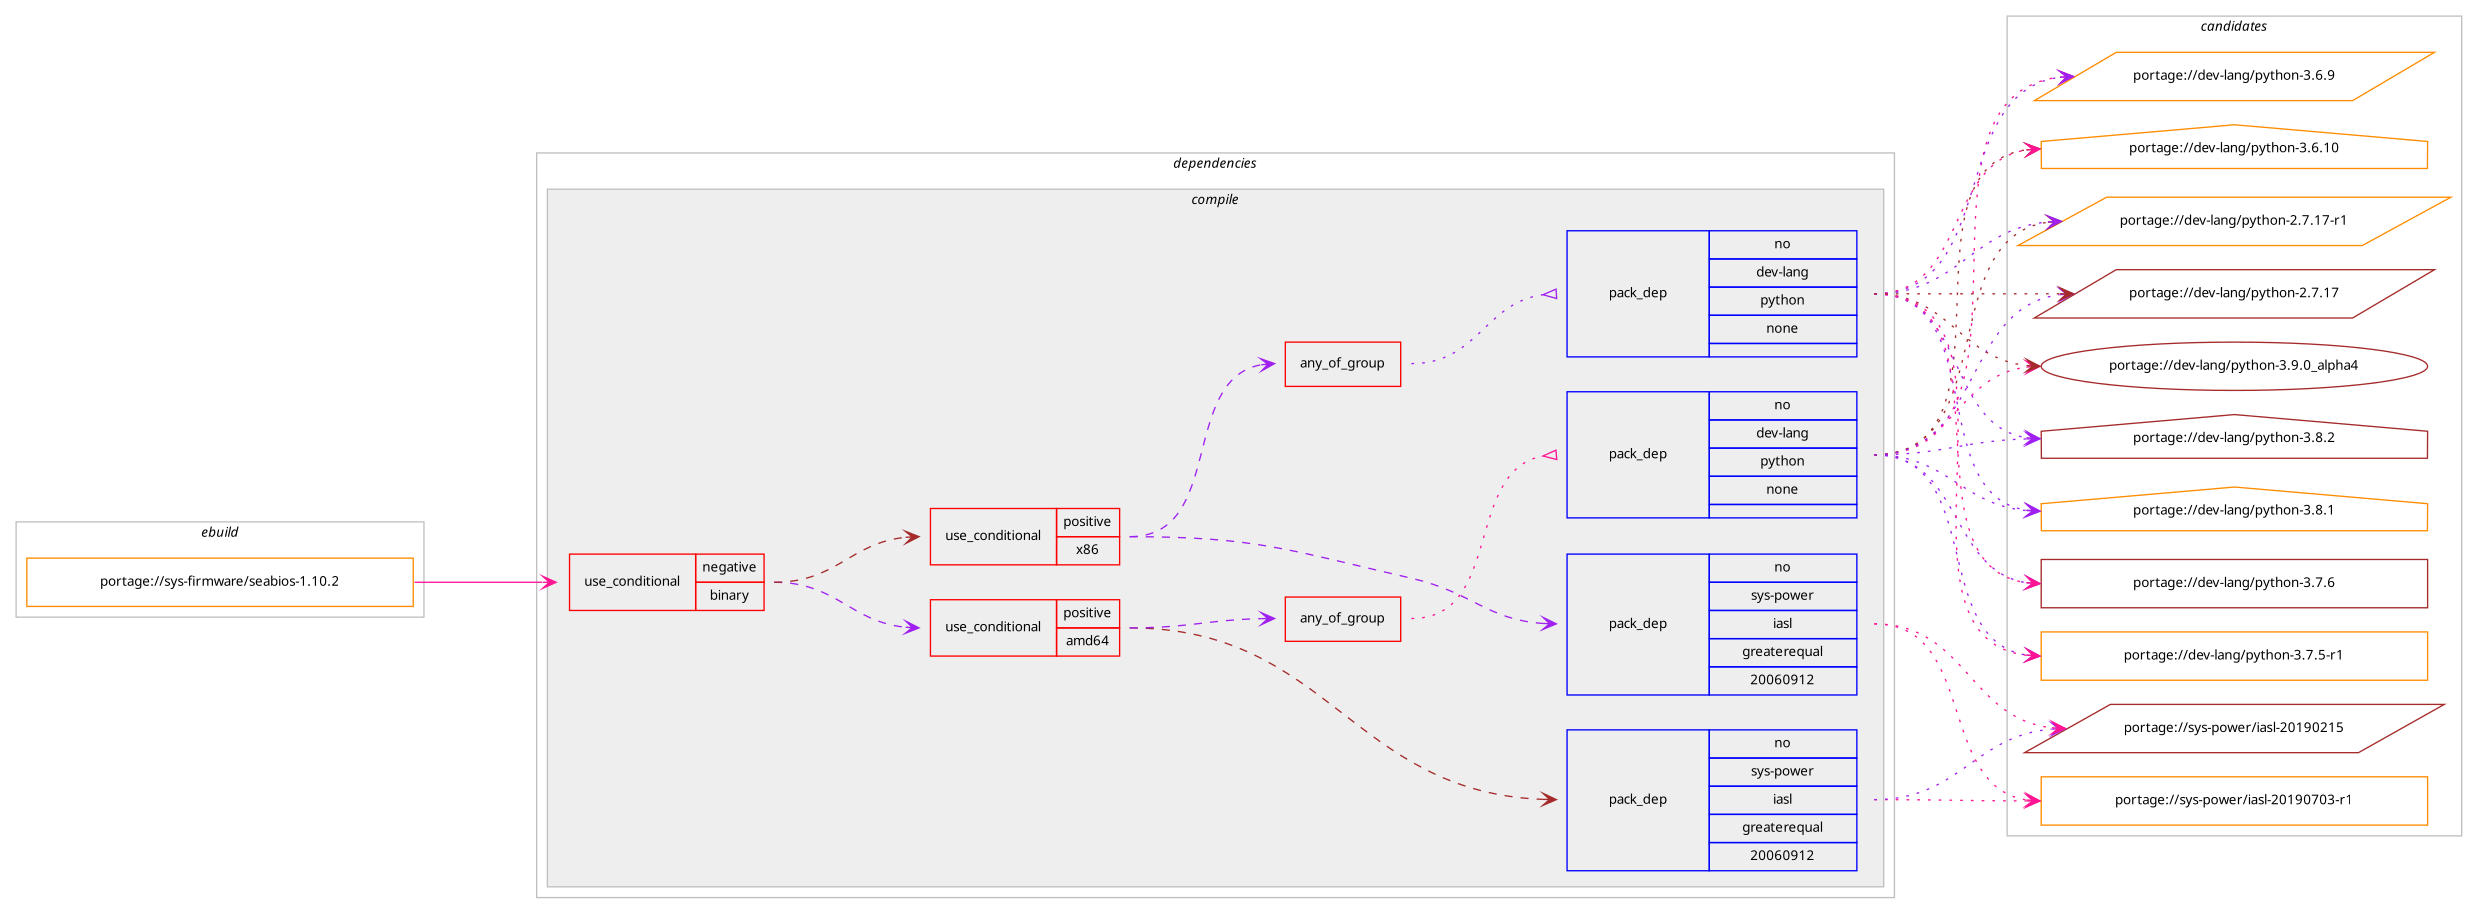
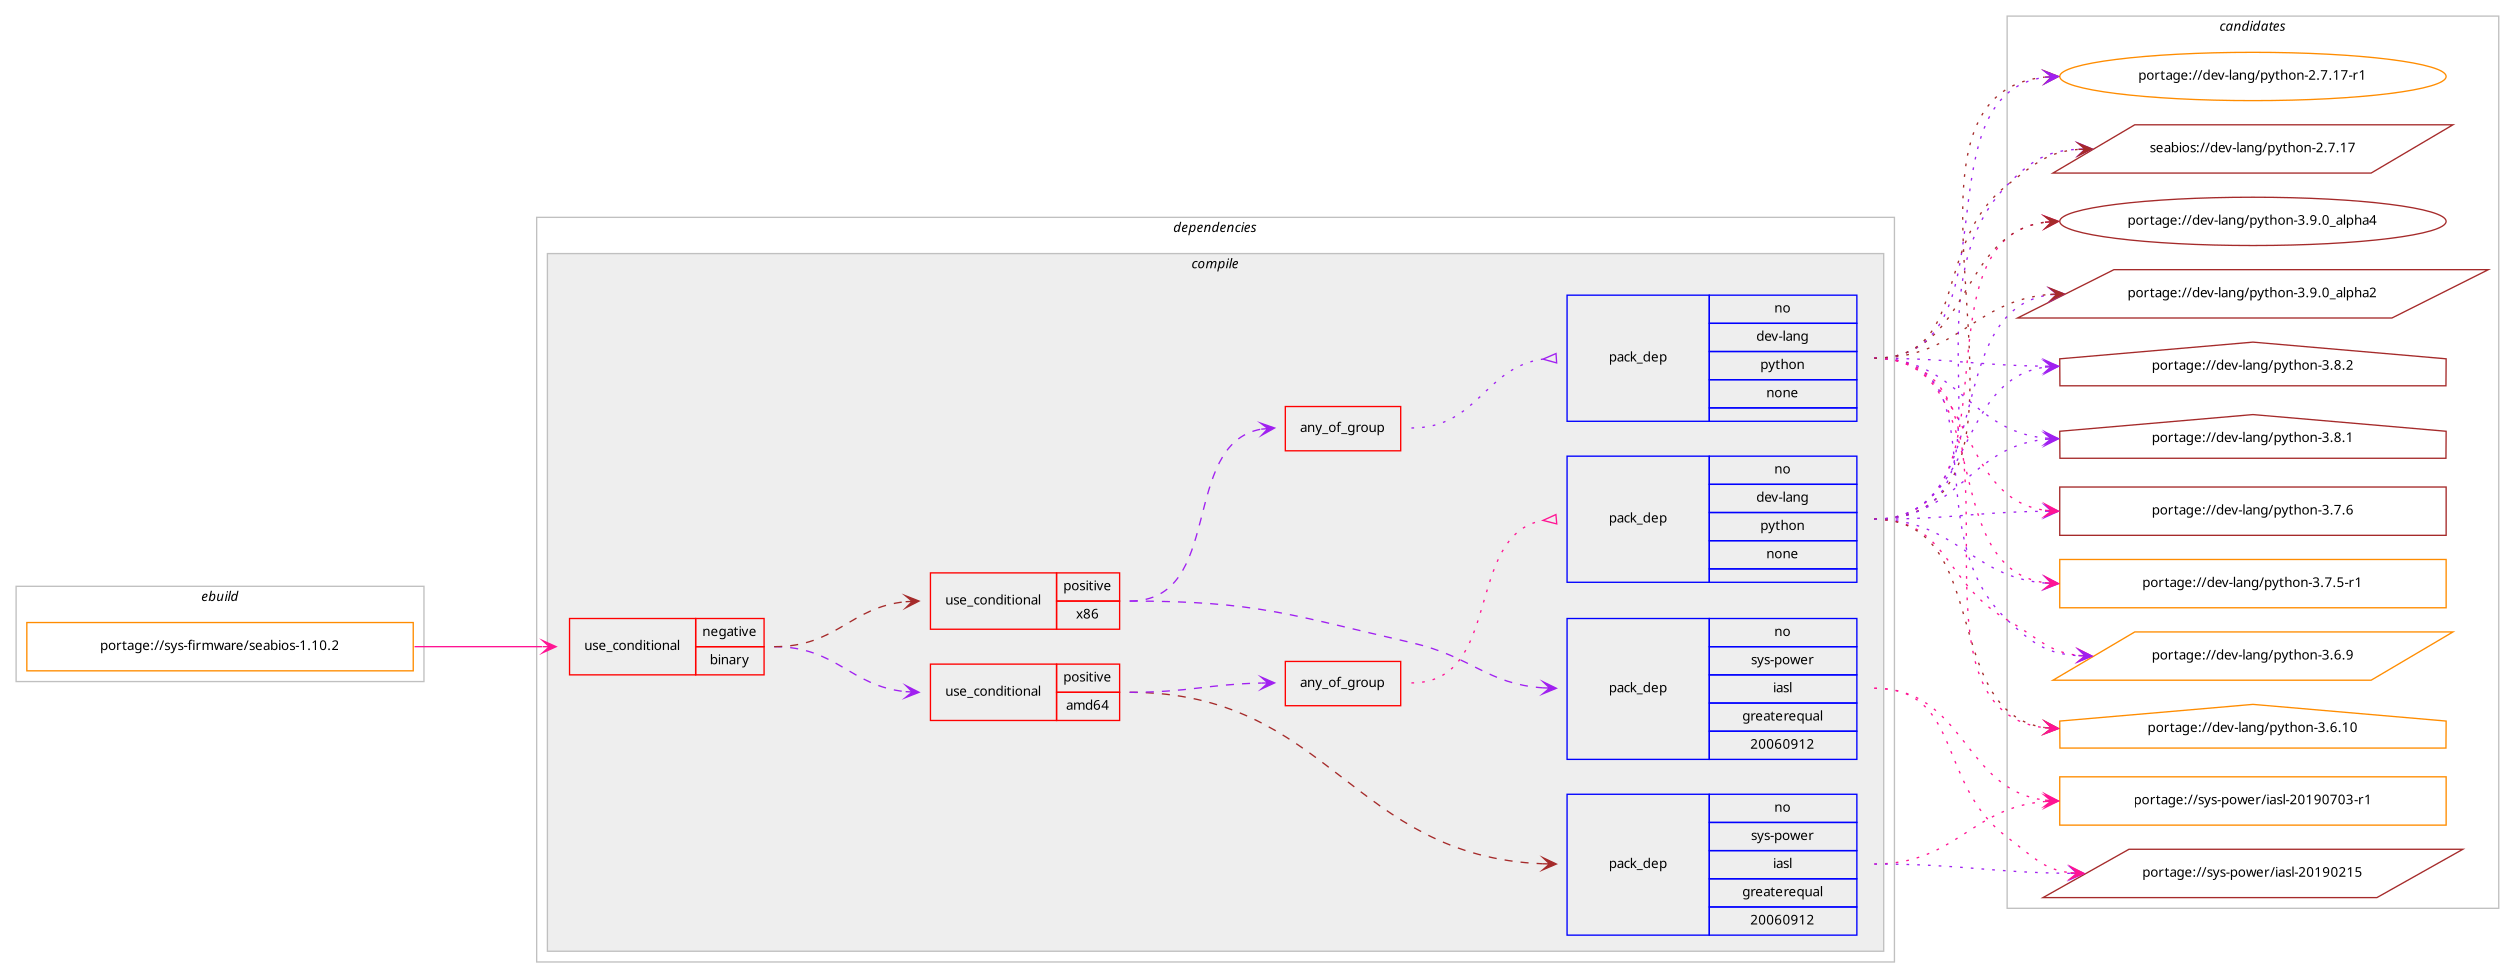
node "portage://dev-lang/python-2.7.17-r1": shape parallelogram -> ellipse
node "portage://dev-lang/python-2.7.17": label "portage://dev-lang/python-2.7.17" -> "seabios://dev-lang/python-2.7.17"
node "portage://dev-lang/python-3.9.0_alpha2": added
node "portage://dev-lang/python-3.8.1": color darkorange -> brown
